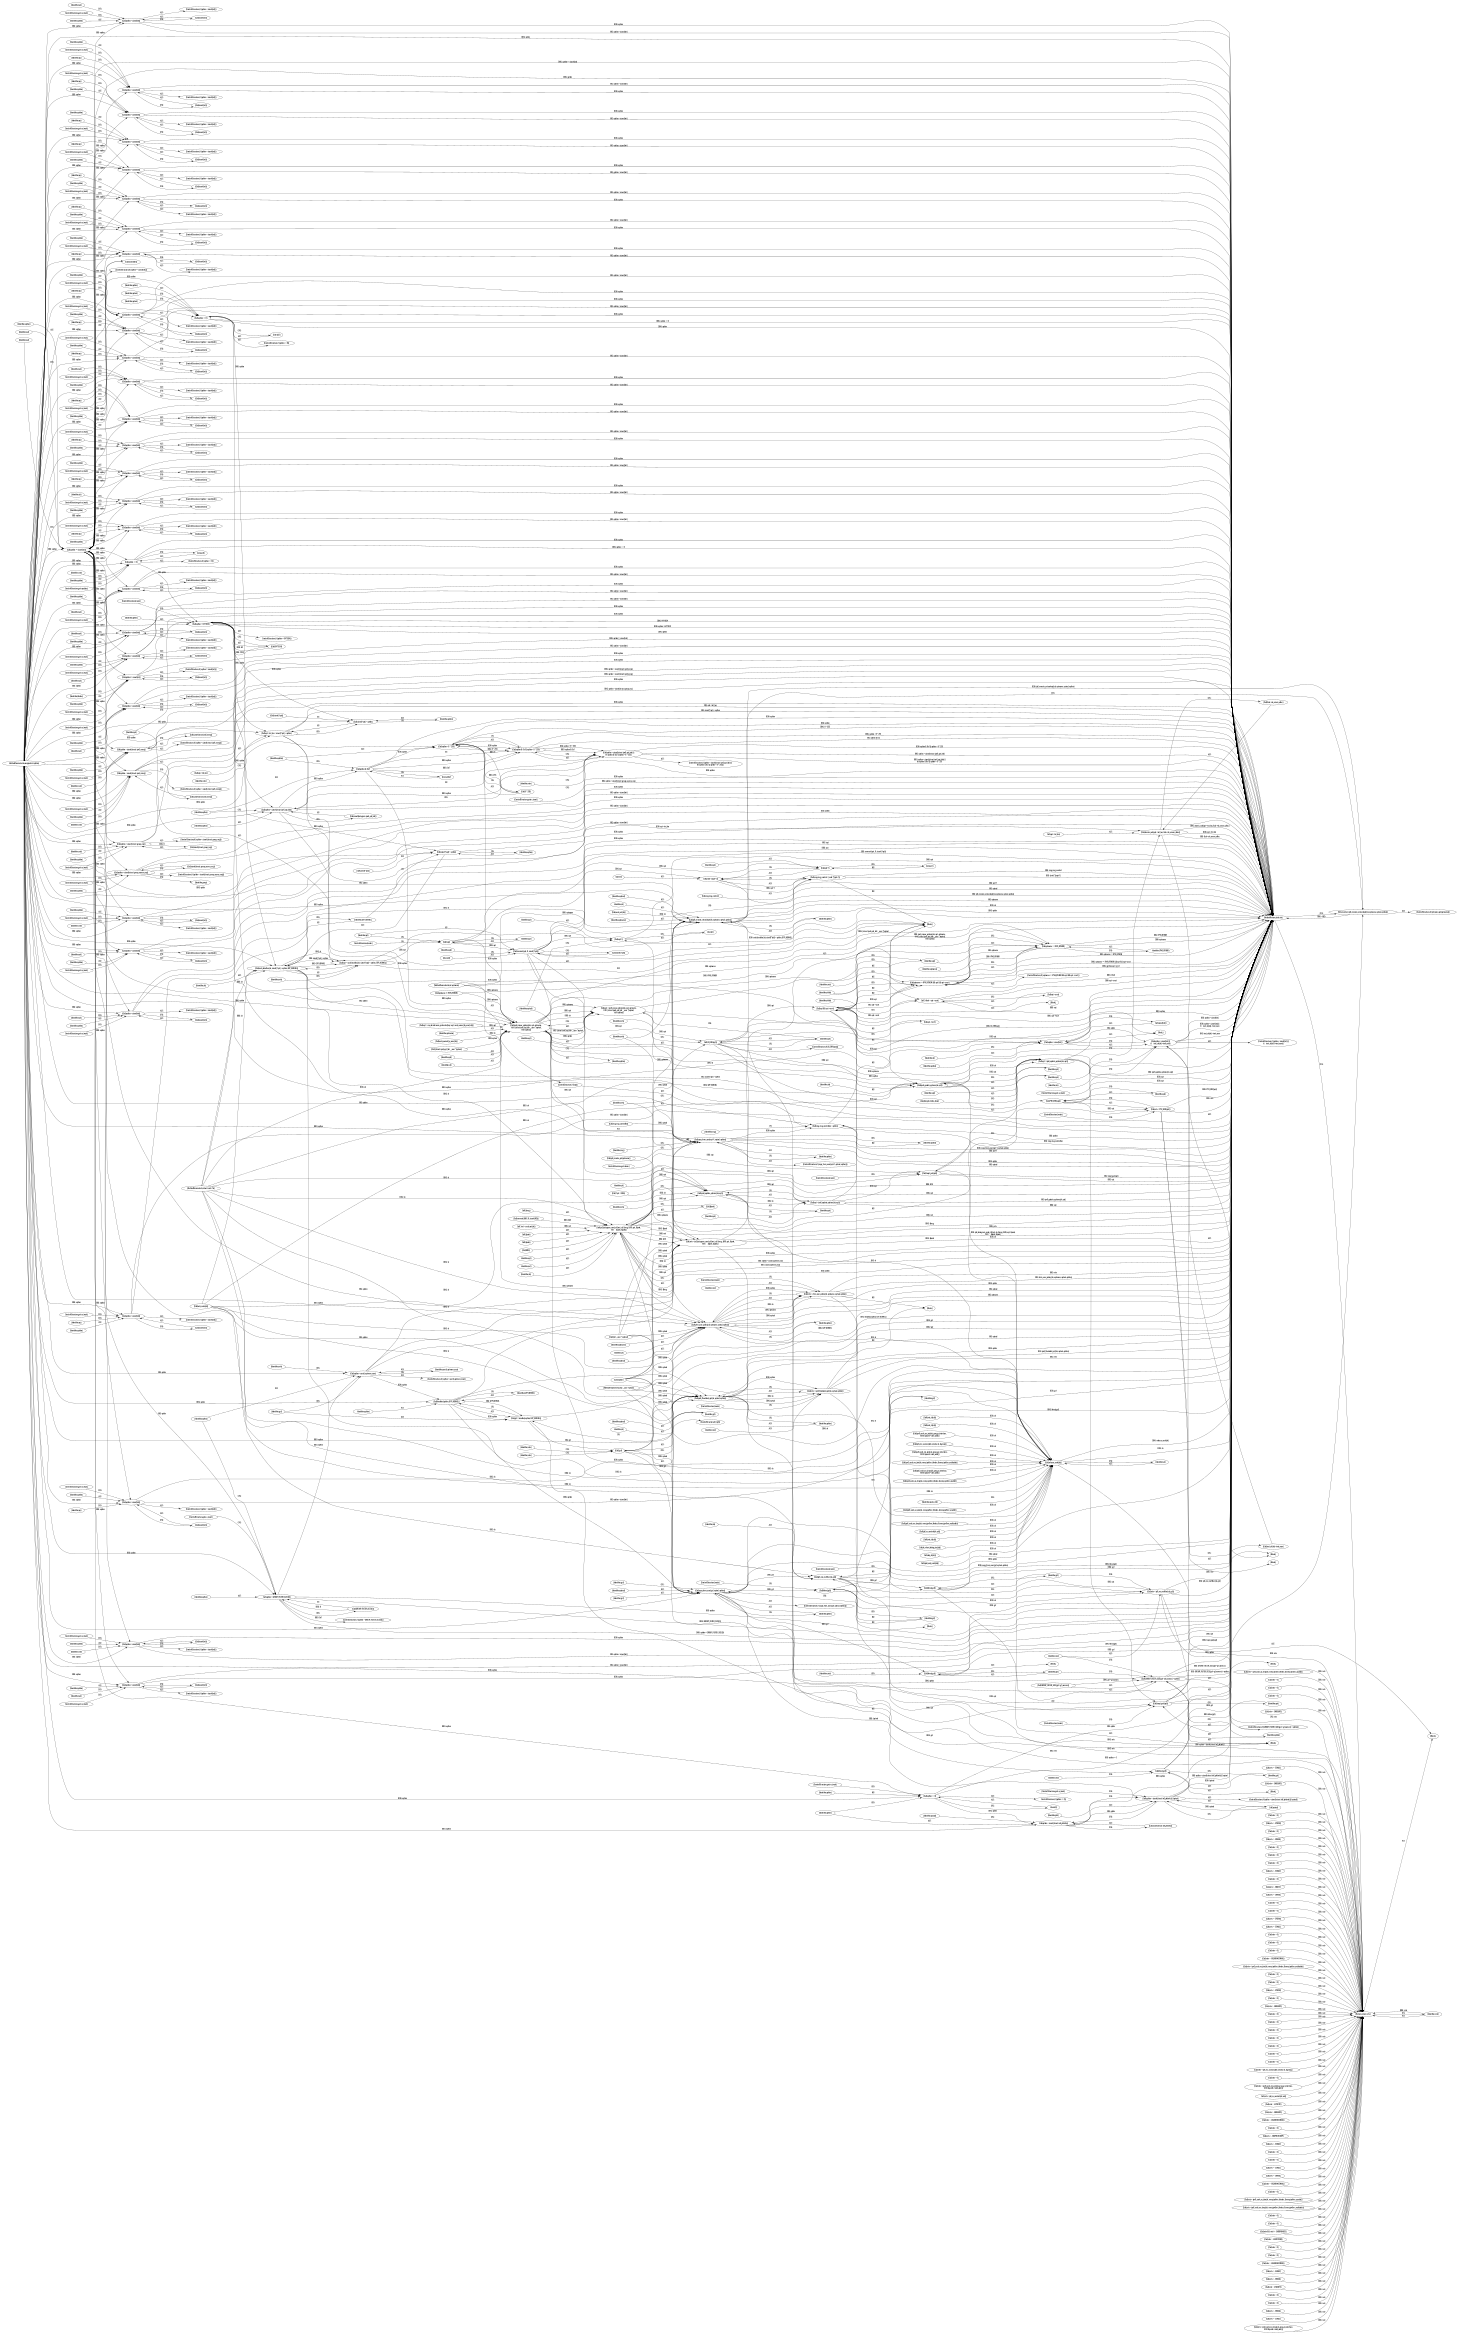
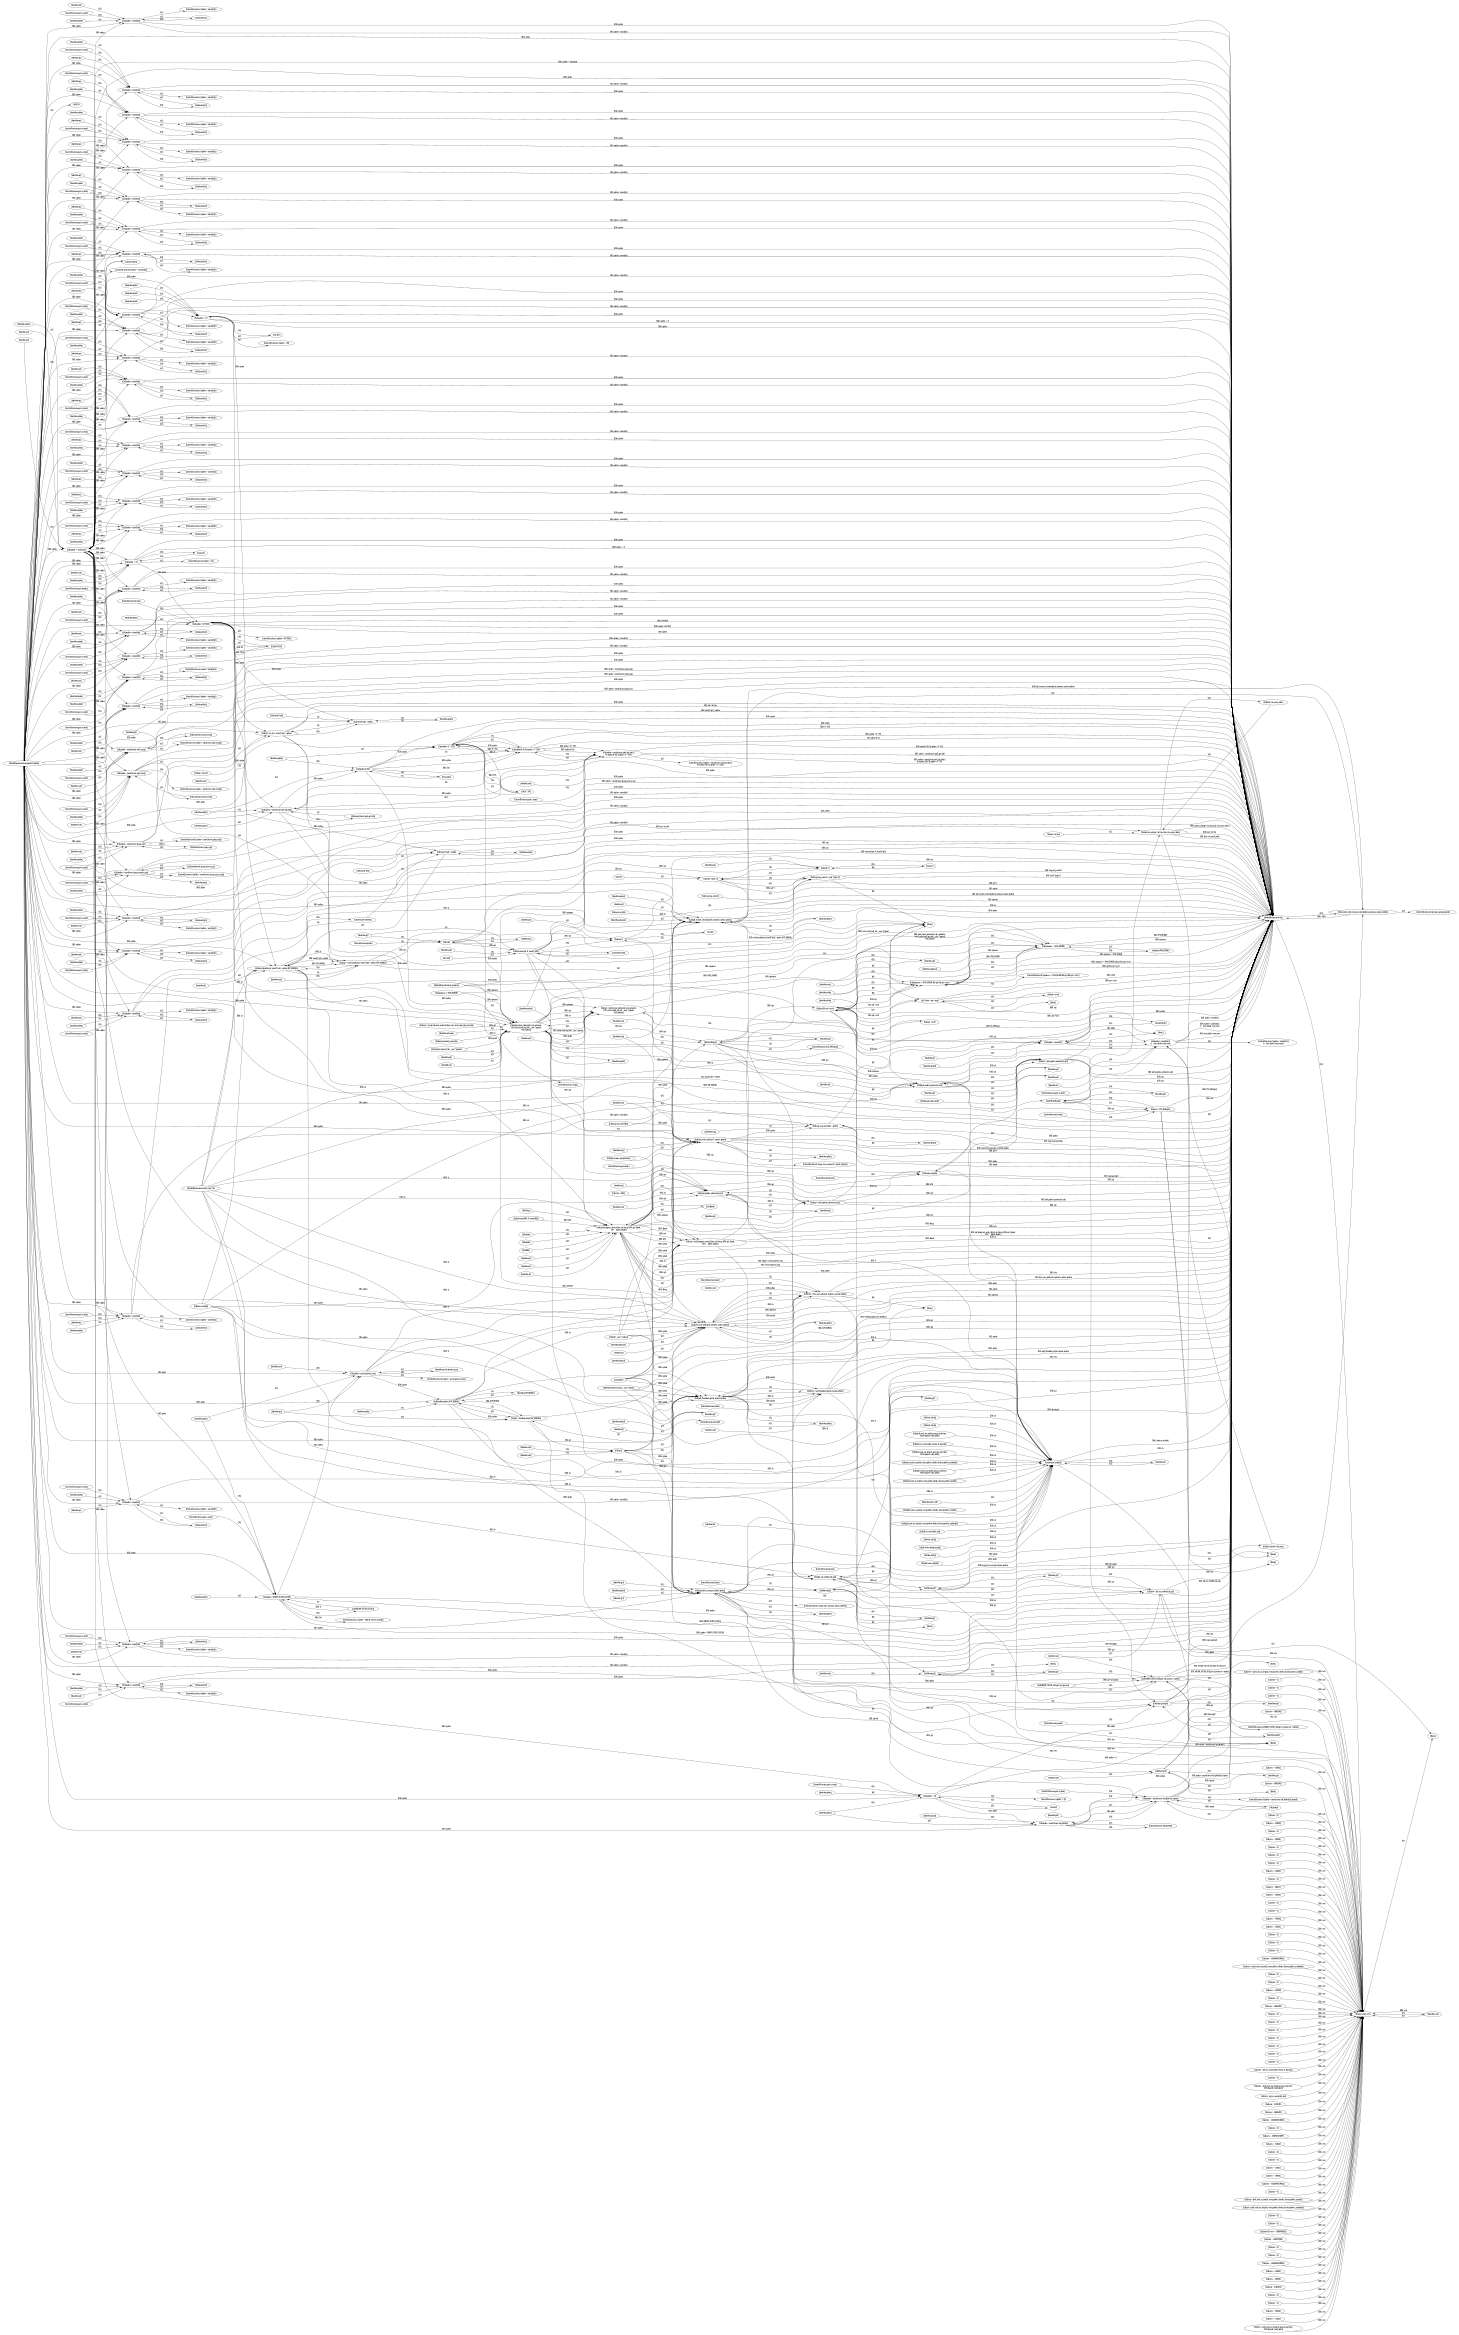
node "1000114": added
node "(Call,sizeof(datagram ipv6_opt_hdr))": label "(Call,sizeof(datagram ipv6_opt_hdr))" -> "(Call,sizeof(struct ipv6_opt_hdr))"
edge "(ControlStructure,if (!opt))" -> "(Call,msg.msg_controllen = optlen)": now "(Call,msg.msg_controllen)" -> "(Call,msg.msg_controllen = optlen)"
node "(Call,*net = sock_net(sk))": removed
edge "(Call,lock_sock(sk))" -> "(Call,xfrm_user_policy(sk, optname, optval, optlen))": now "(Call,kmalloc(optlen, GFP_KERNEL))" -> "(Call,xfrm_user_policy(sk, optname, optval, optlen))"
